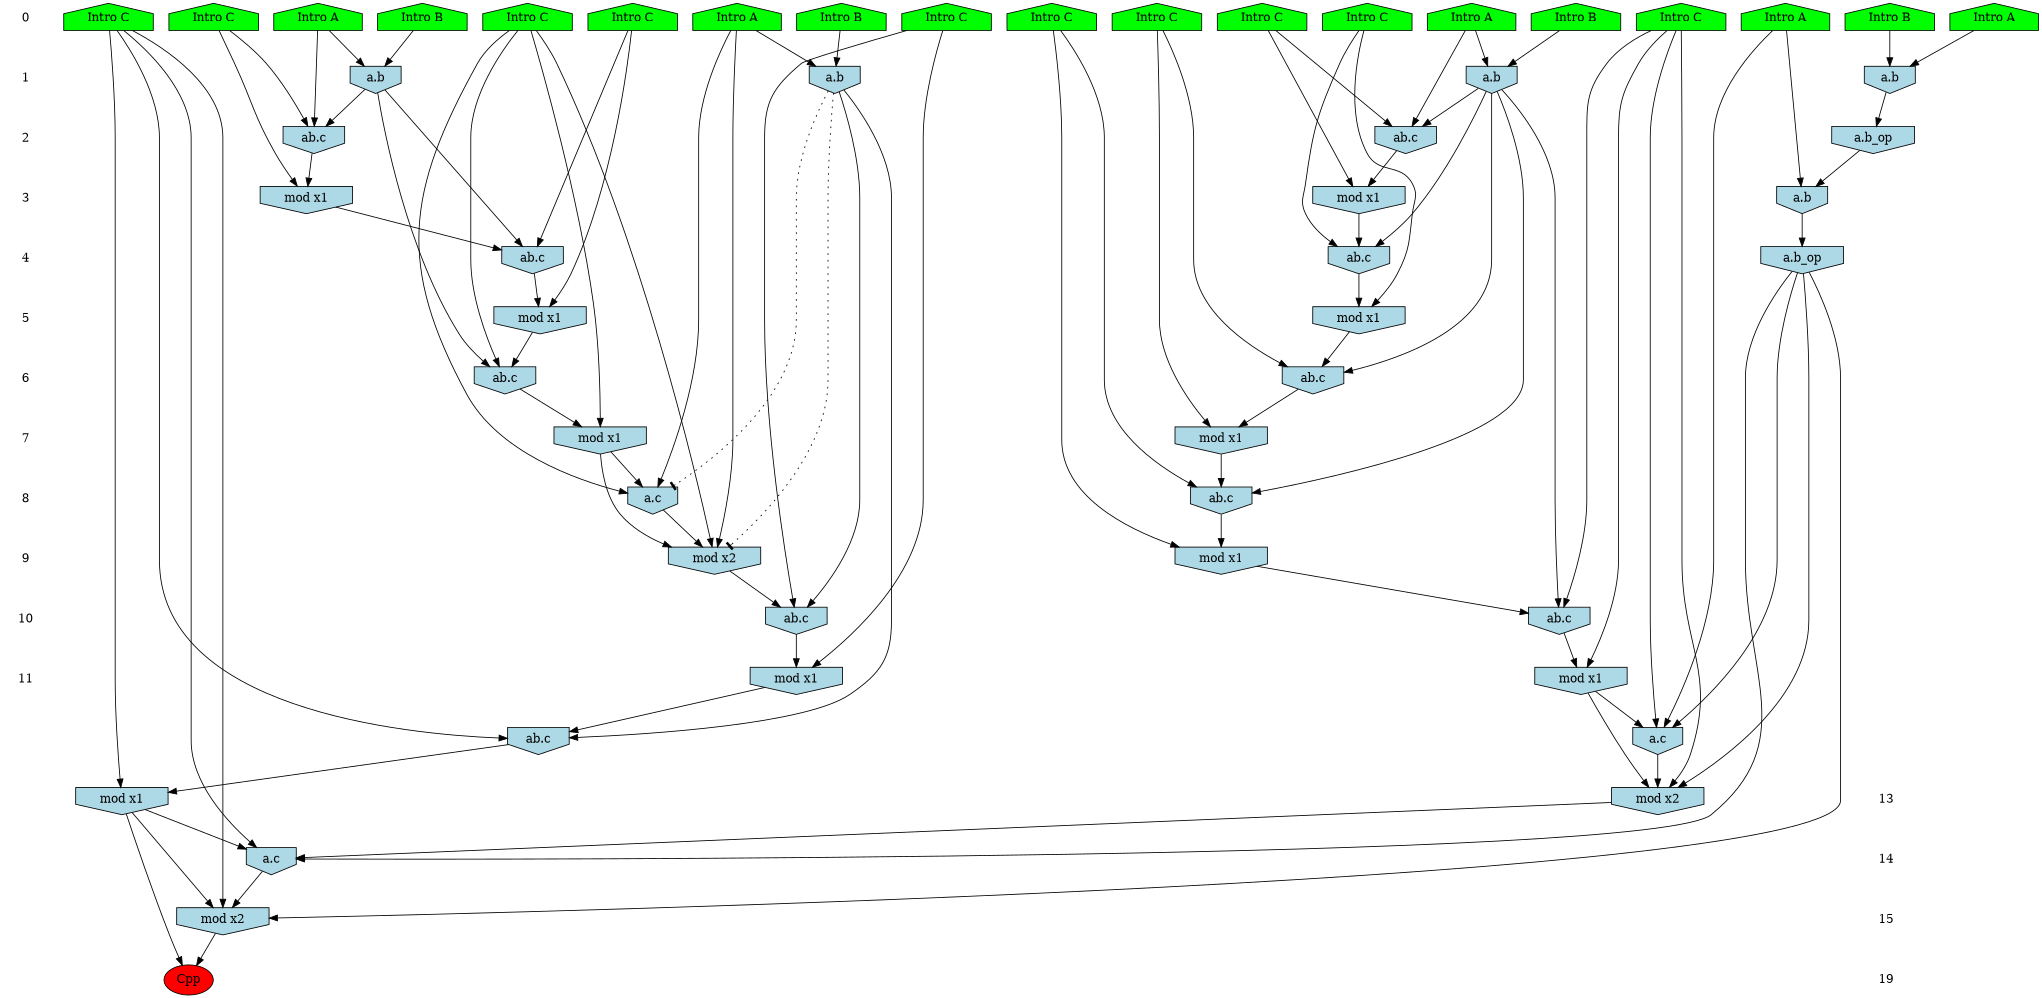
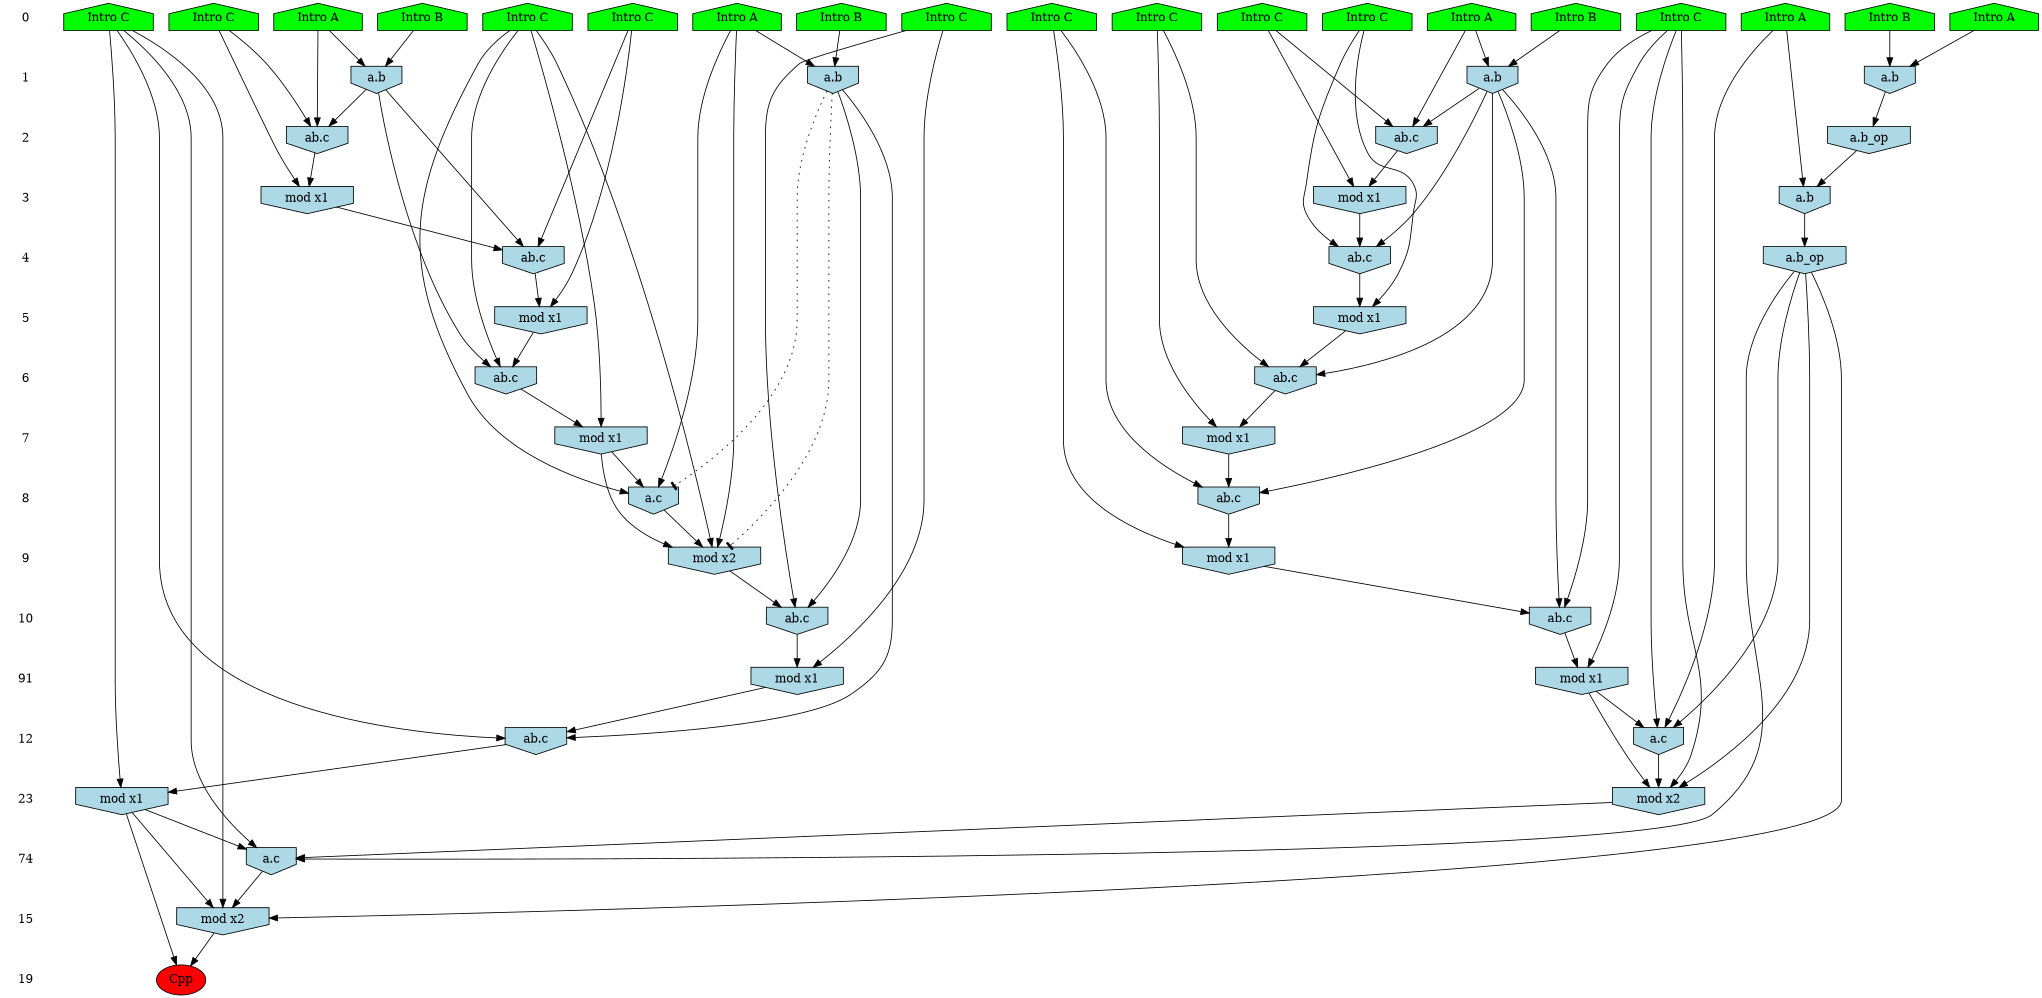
node "11": label "11" -> "91"
node "12": added
node "13": label "13" -> "23"
node "14": label "14" -> "74"
